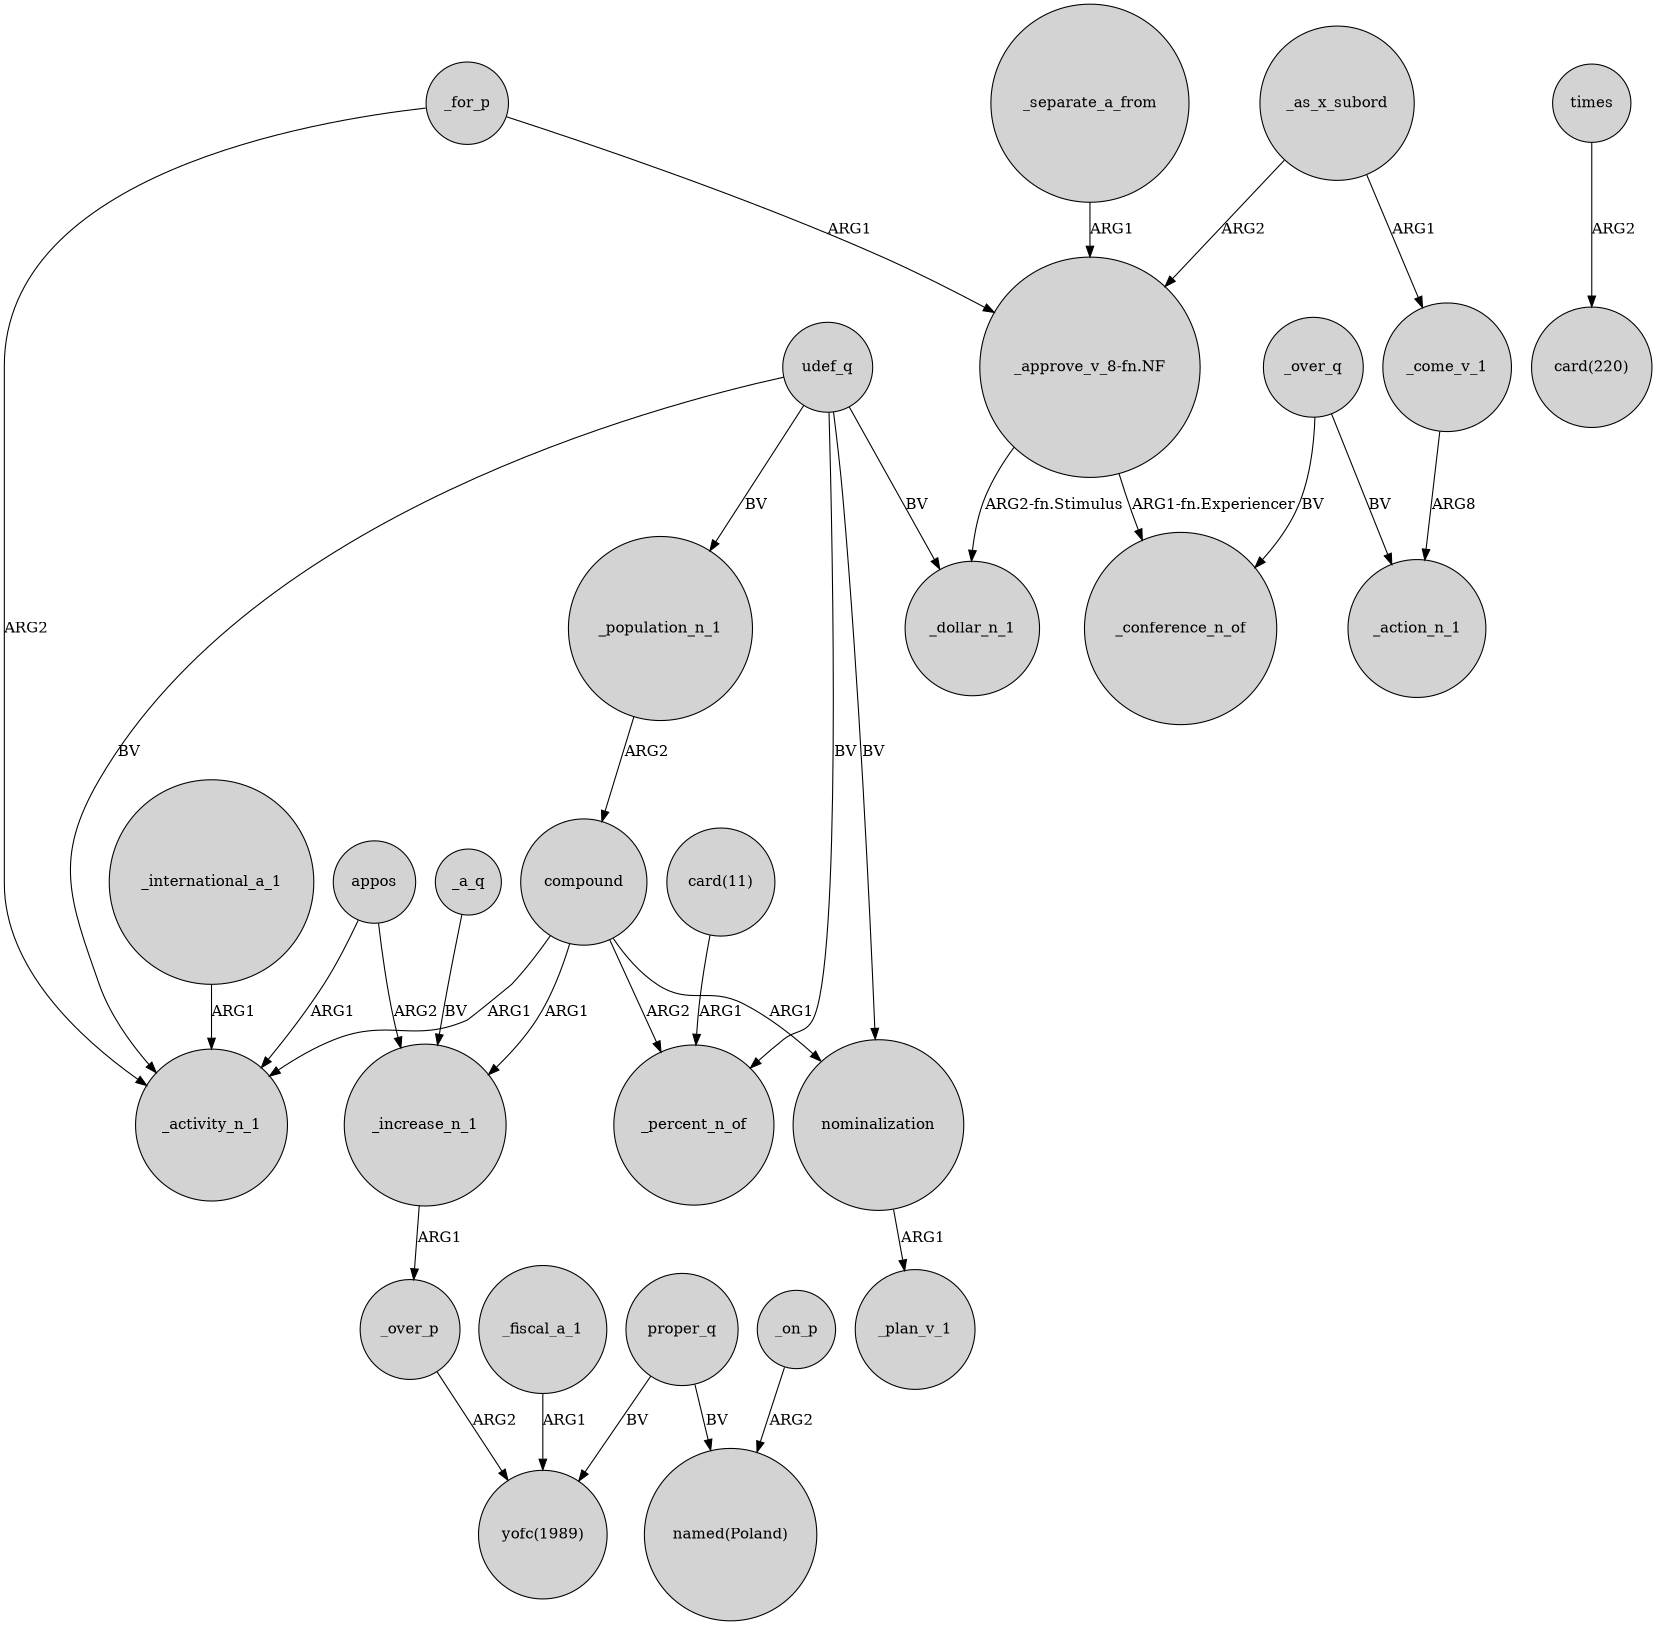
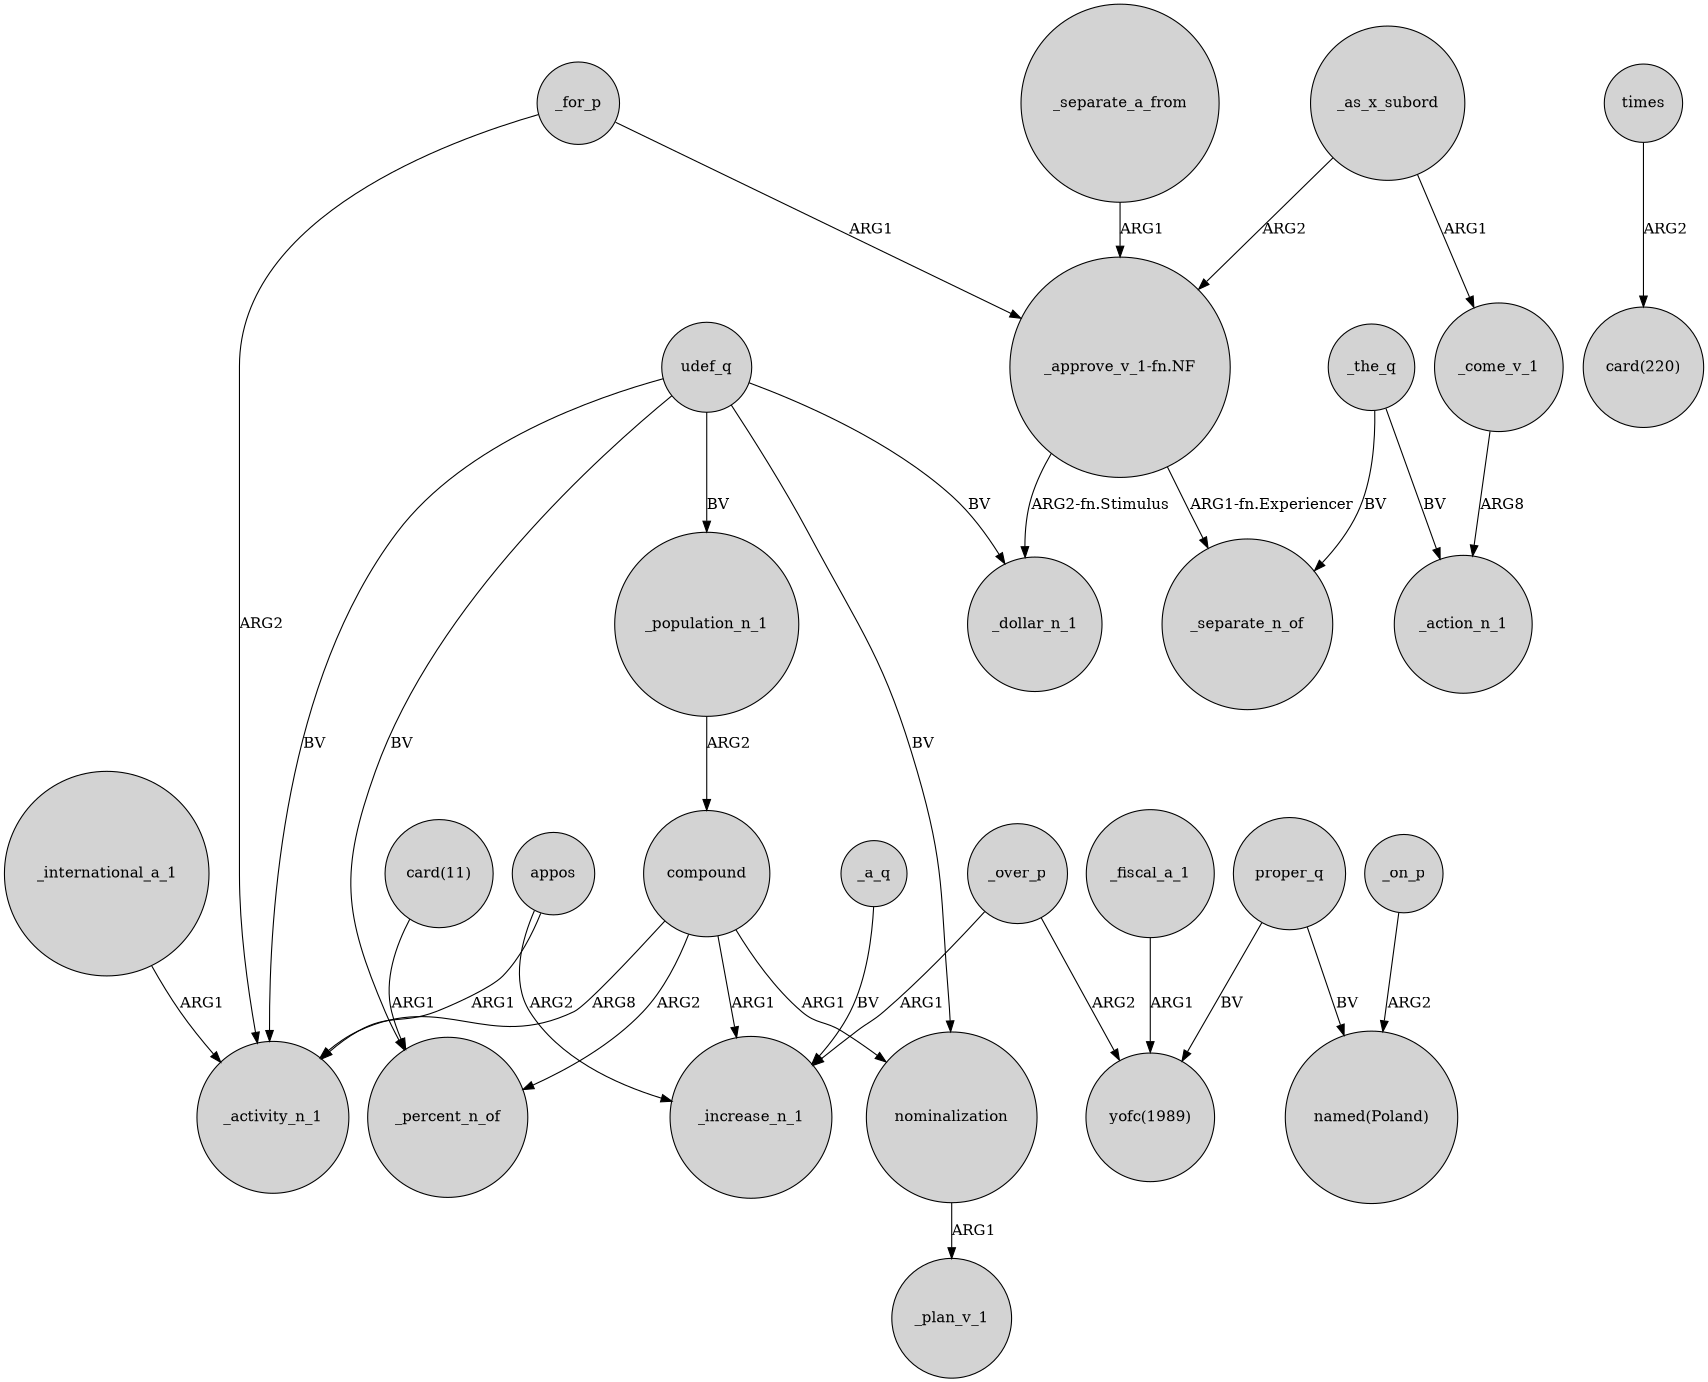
node "_approve_v_8-fn.NF": label "_approve_v_8-fn.NF" -> "_approve_v_1-fn.NF"
node "_over_q": label "_over_q" -> "_the_q"
node "_conference_n_of": label "_conference_n_of" -> "_separate_n_of"
edge "compound" -> "_activity_n_1": label "ARG1" -> "ARG8"
edge "_increase_n_1" -> "_over_p": reversed
